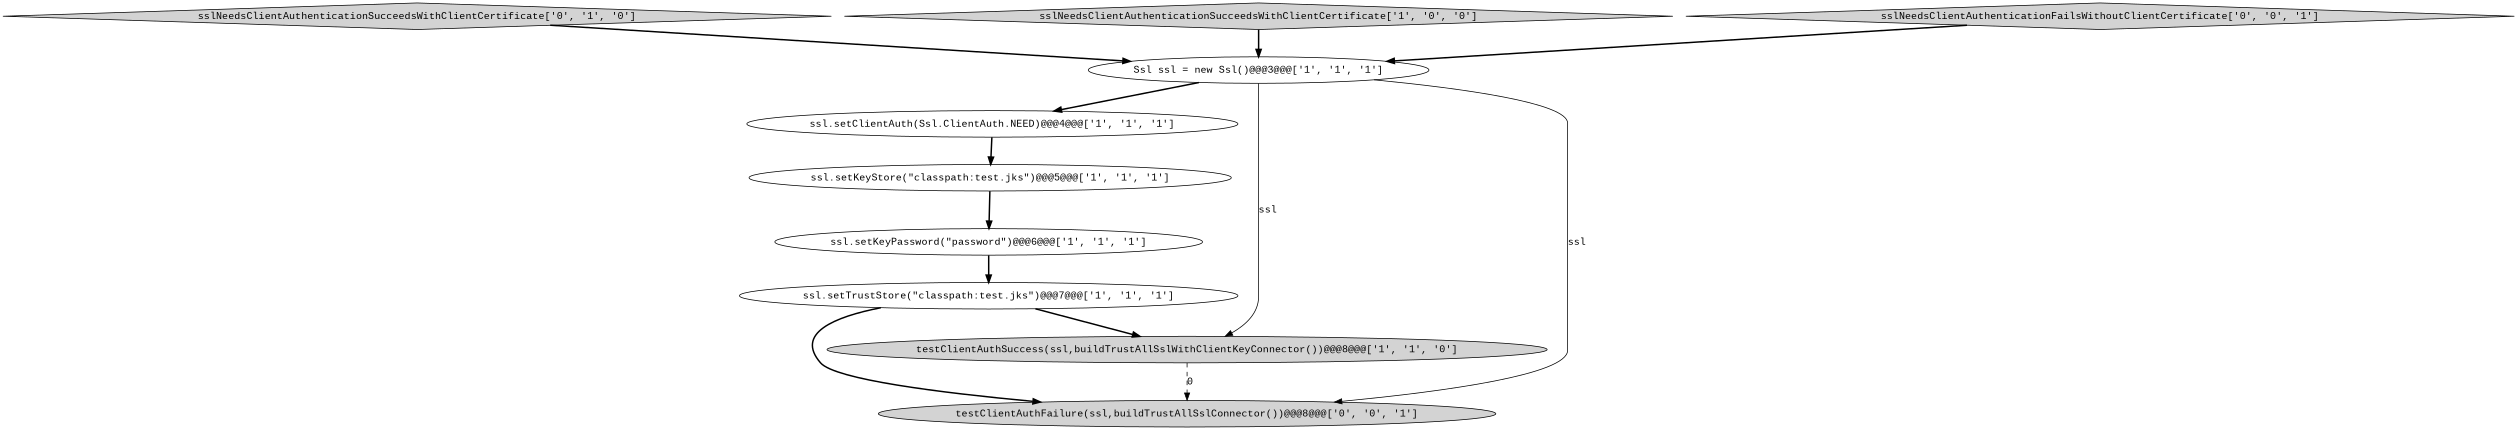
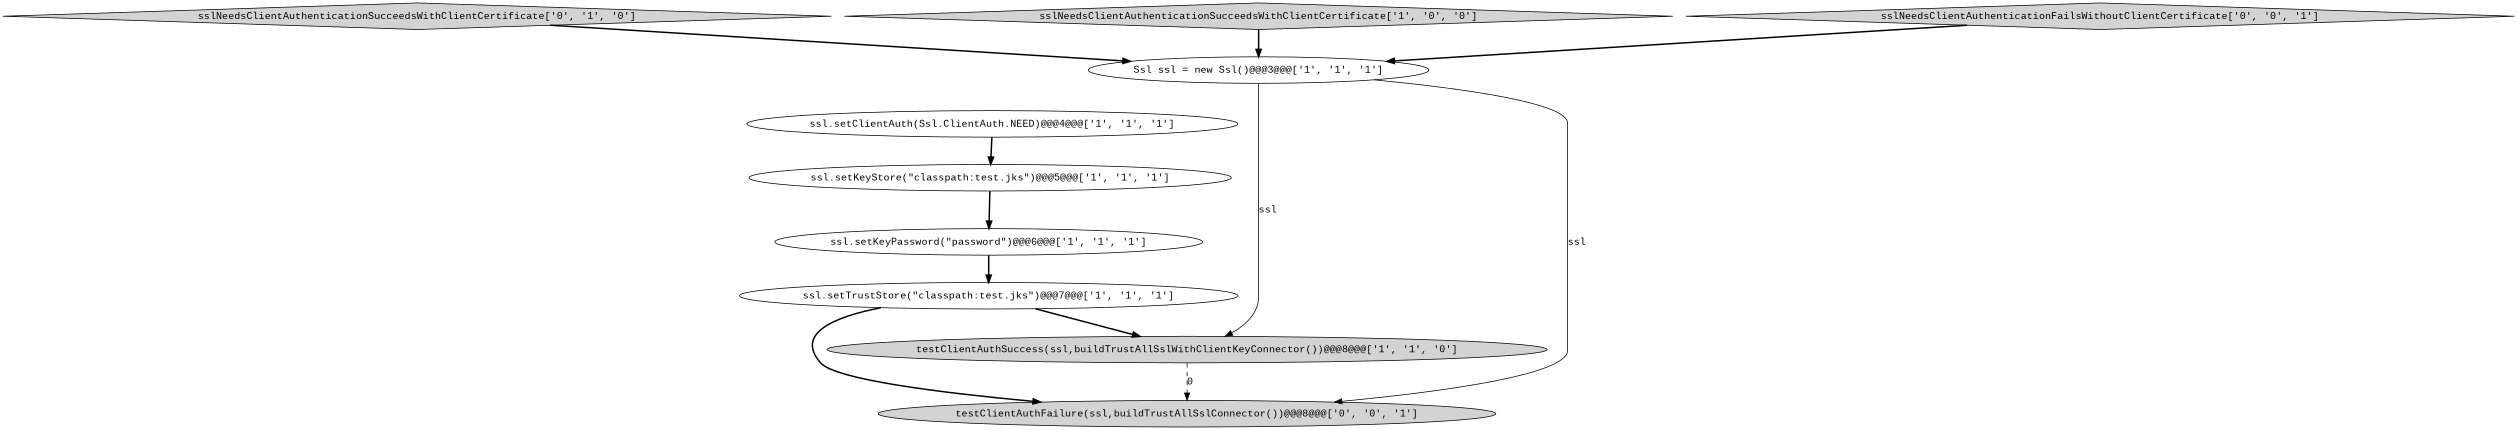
edge "Ssl ssl = new Ssl()@@@3@@@['1', '1', '1']" -> "ssl.setClientAuth(Ssl.ClientAuth.NEED)@@@4@@@['1', '1', '1']": removed
